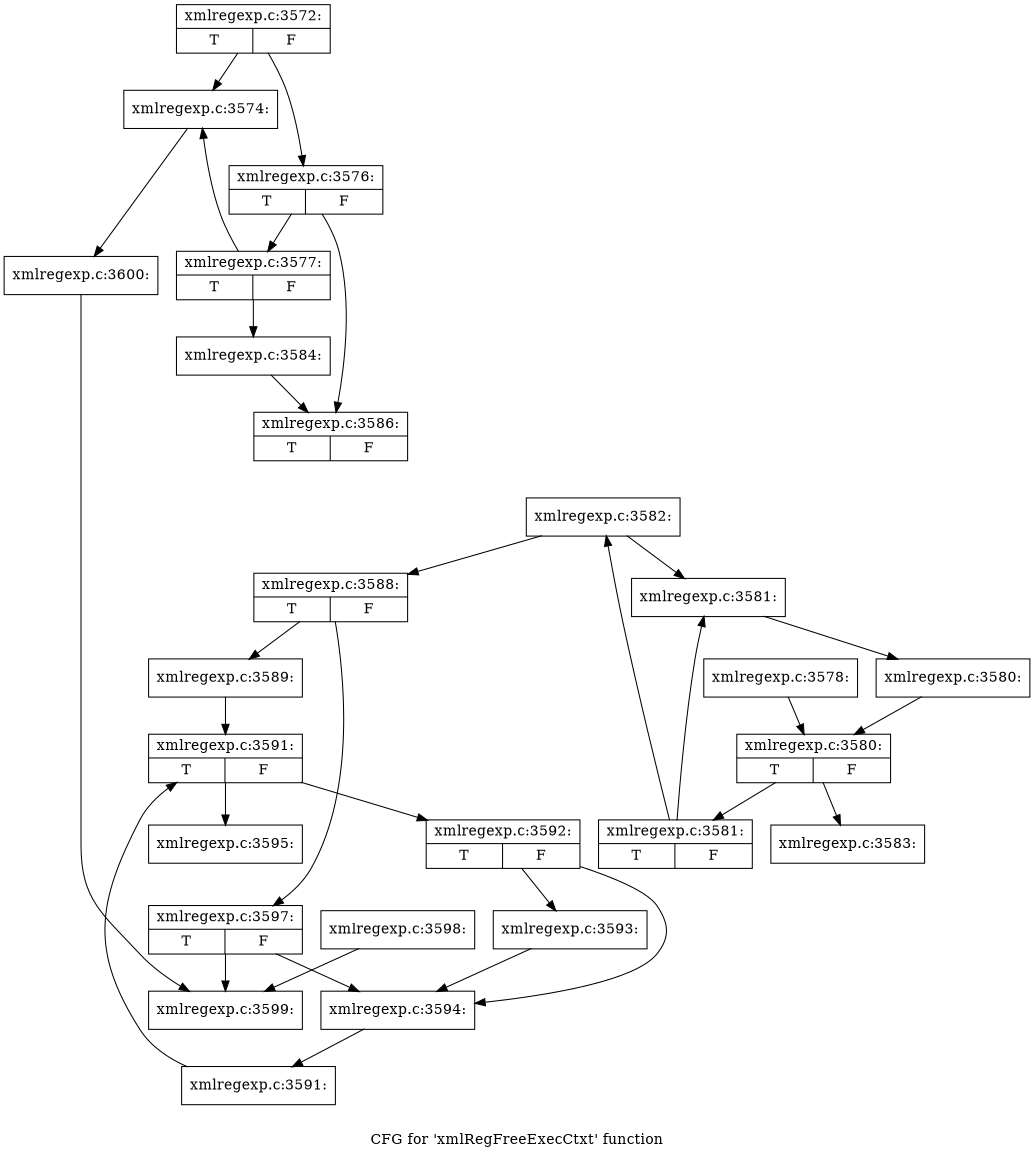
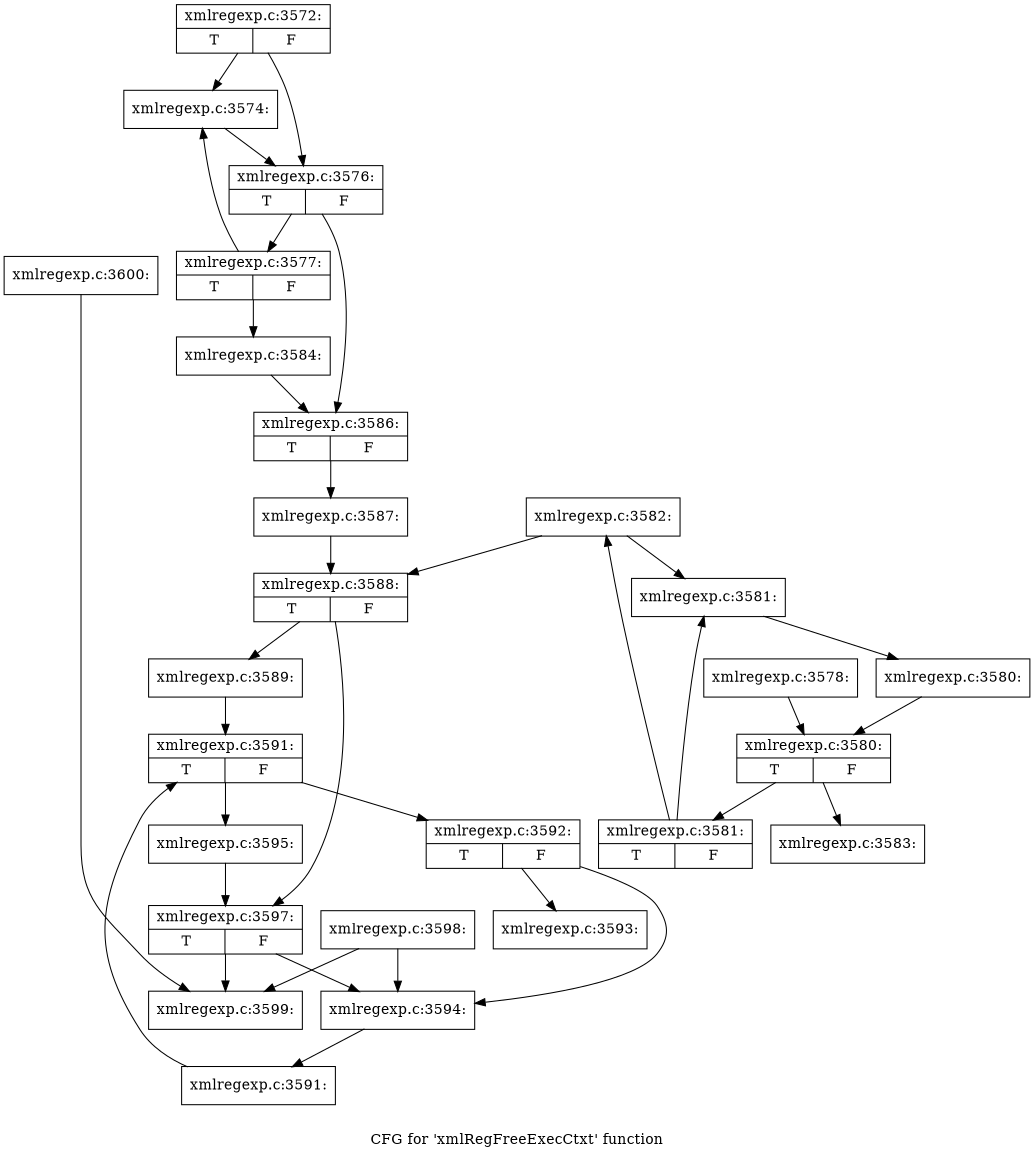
edge "xmlregexp.c:3574:" -> "xmlregexp.c:3600:": now "xmlregexp.c:3574:" -> "xmlregexp.c:3576:"
node "xmlregexp.c:3587:": added
edge "xmlregexp.c:3595:" -> "xmlregexp.c:3597:": added
edge "xmlregexp.c:3593:" -> "xmlregexp.c:3594:": now "xmlregexp.c:3598:" -> "xmlregexp.c:3594:"
